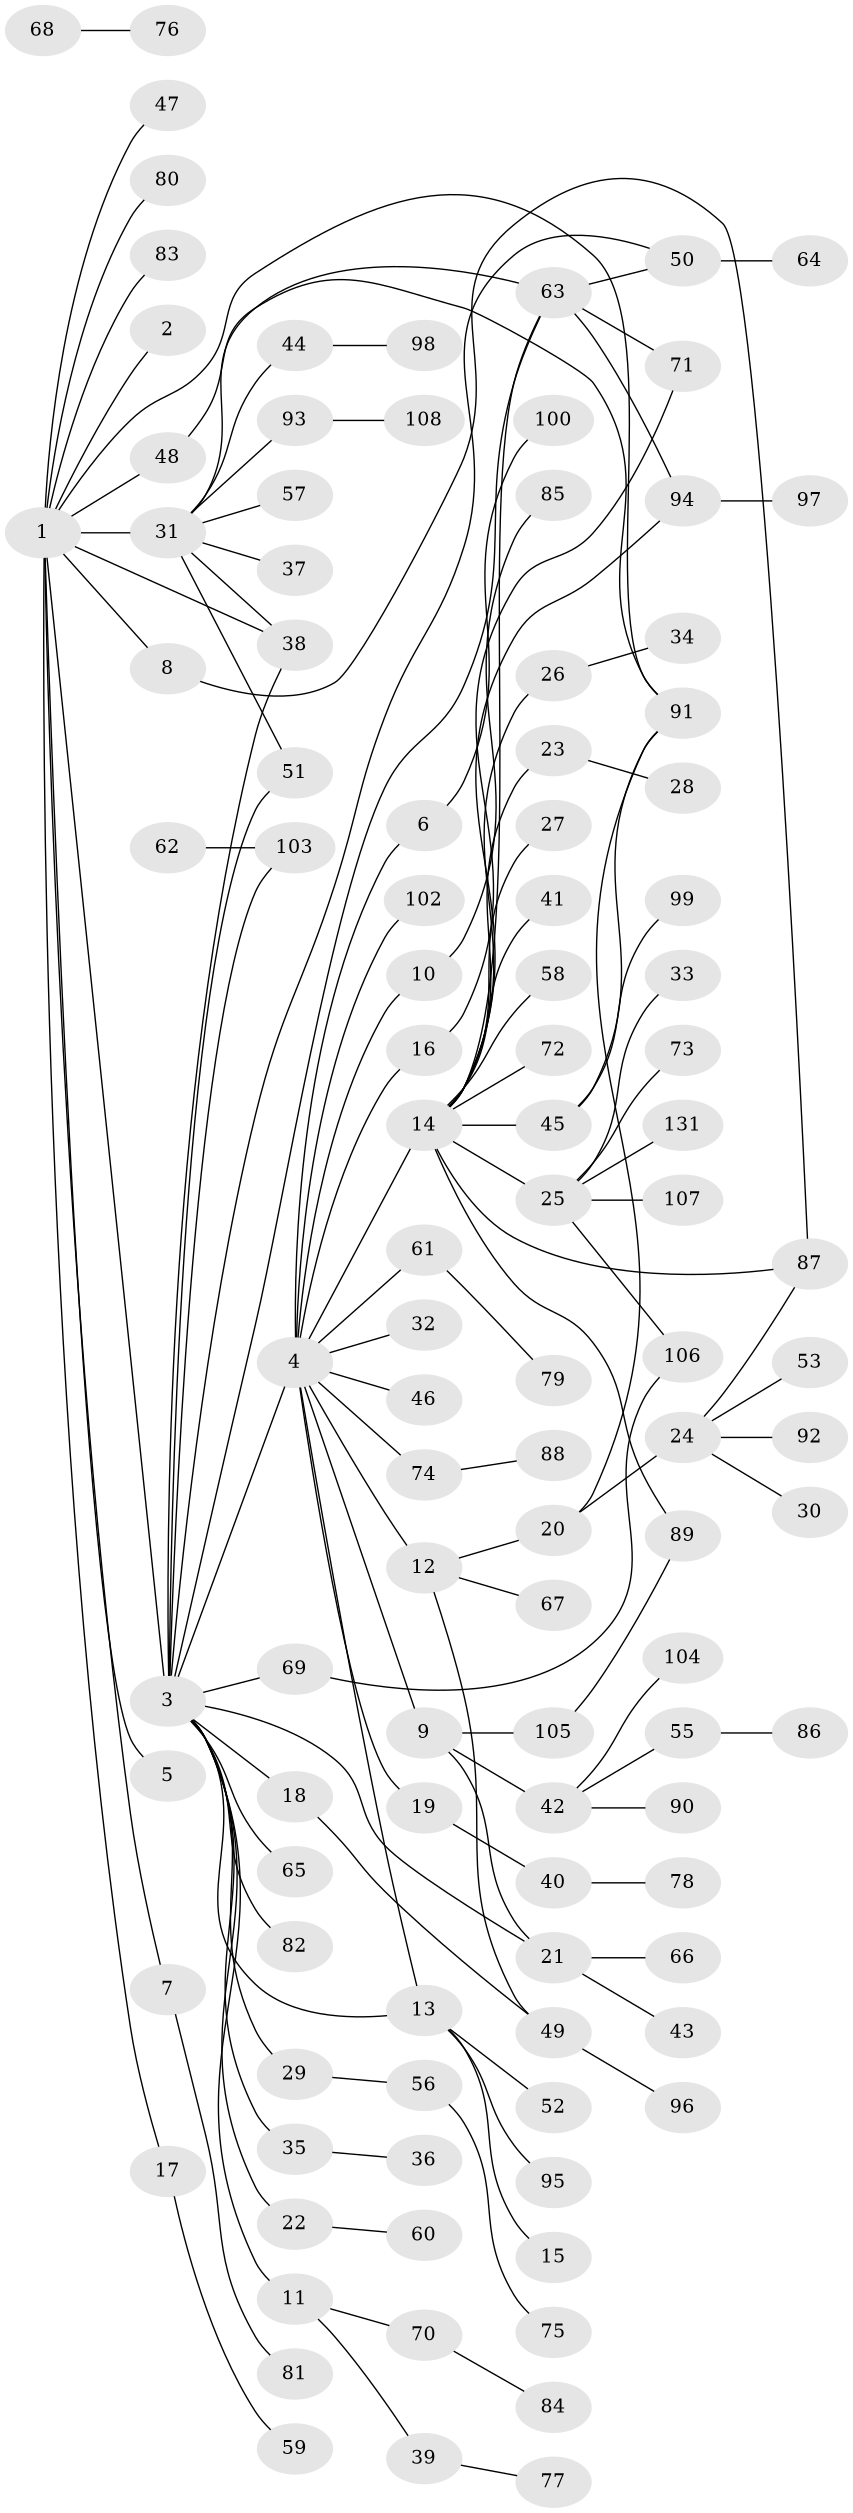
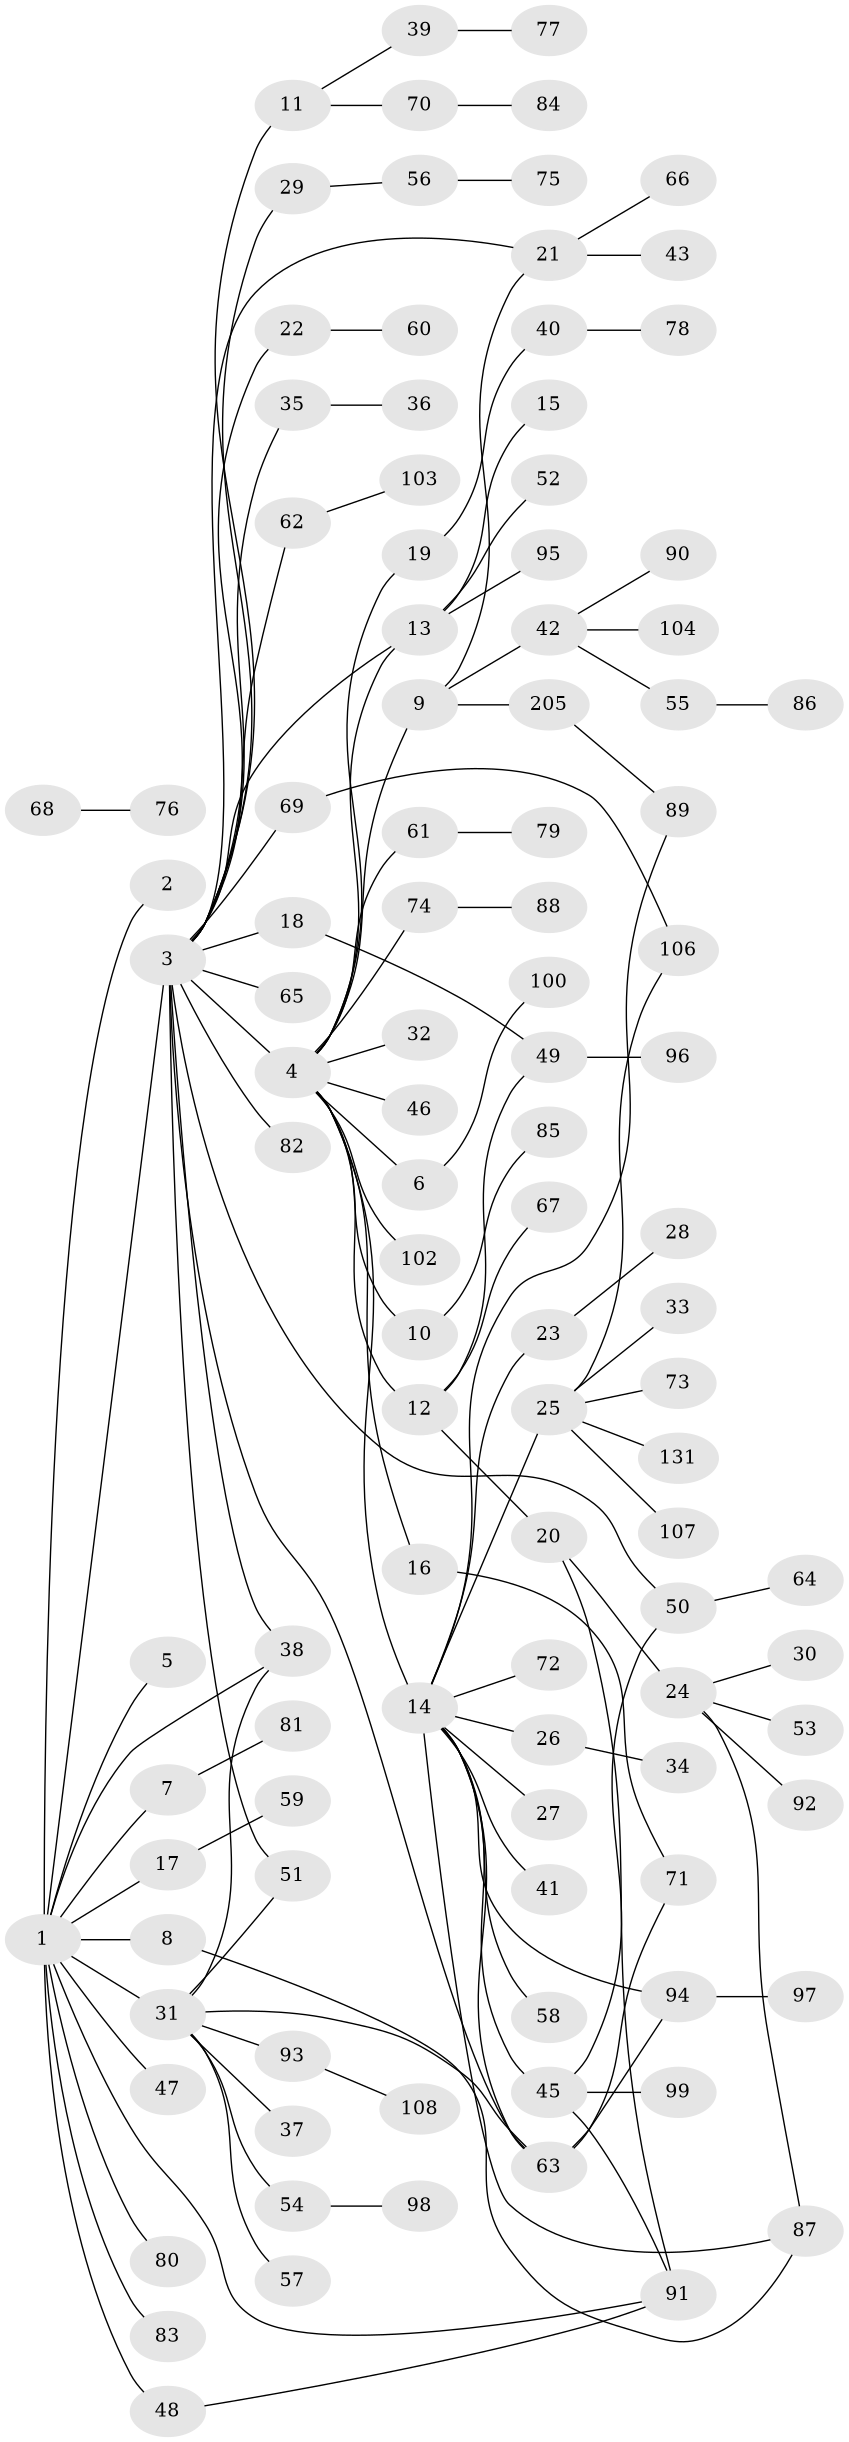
edge "50" -- "63": now "50" -- "45"
node "44": label "44" -> "54"
edge "103" -- "3": now "62" -- "3"
node "105": label "105" -> "205"
